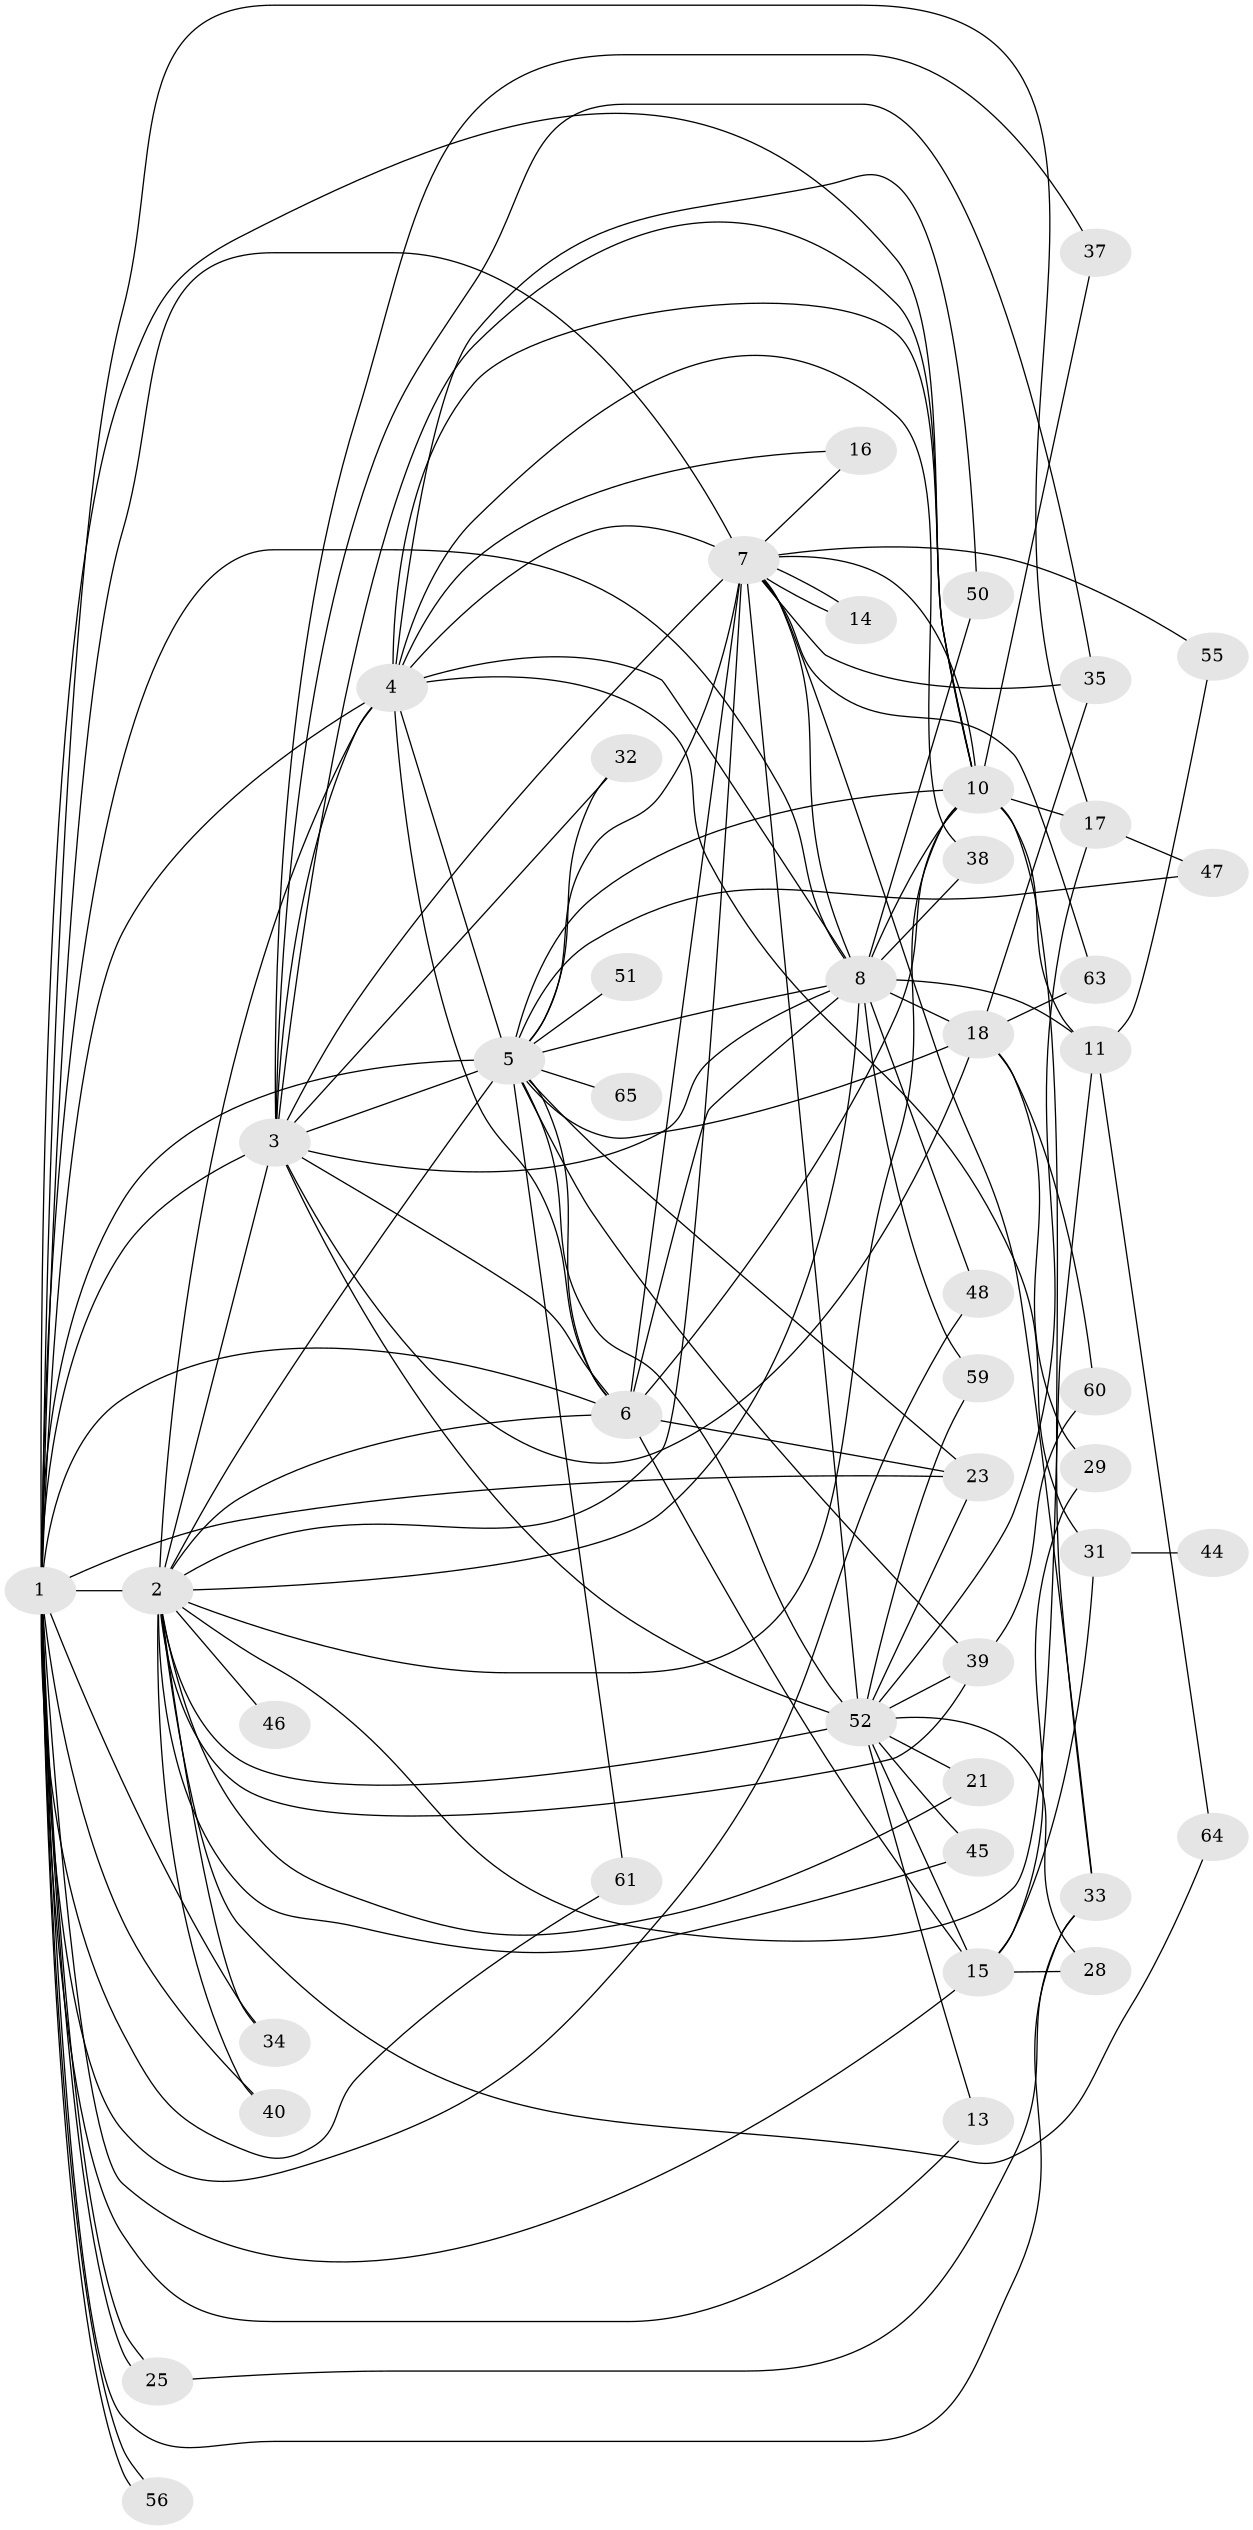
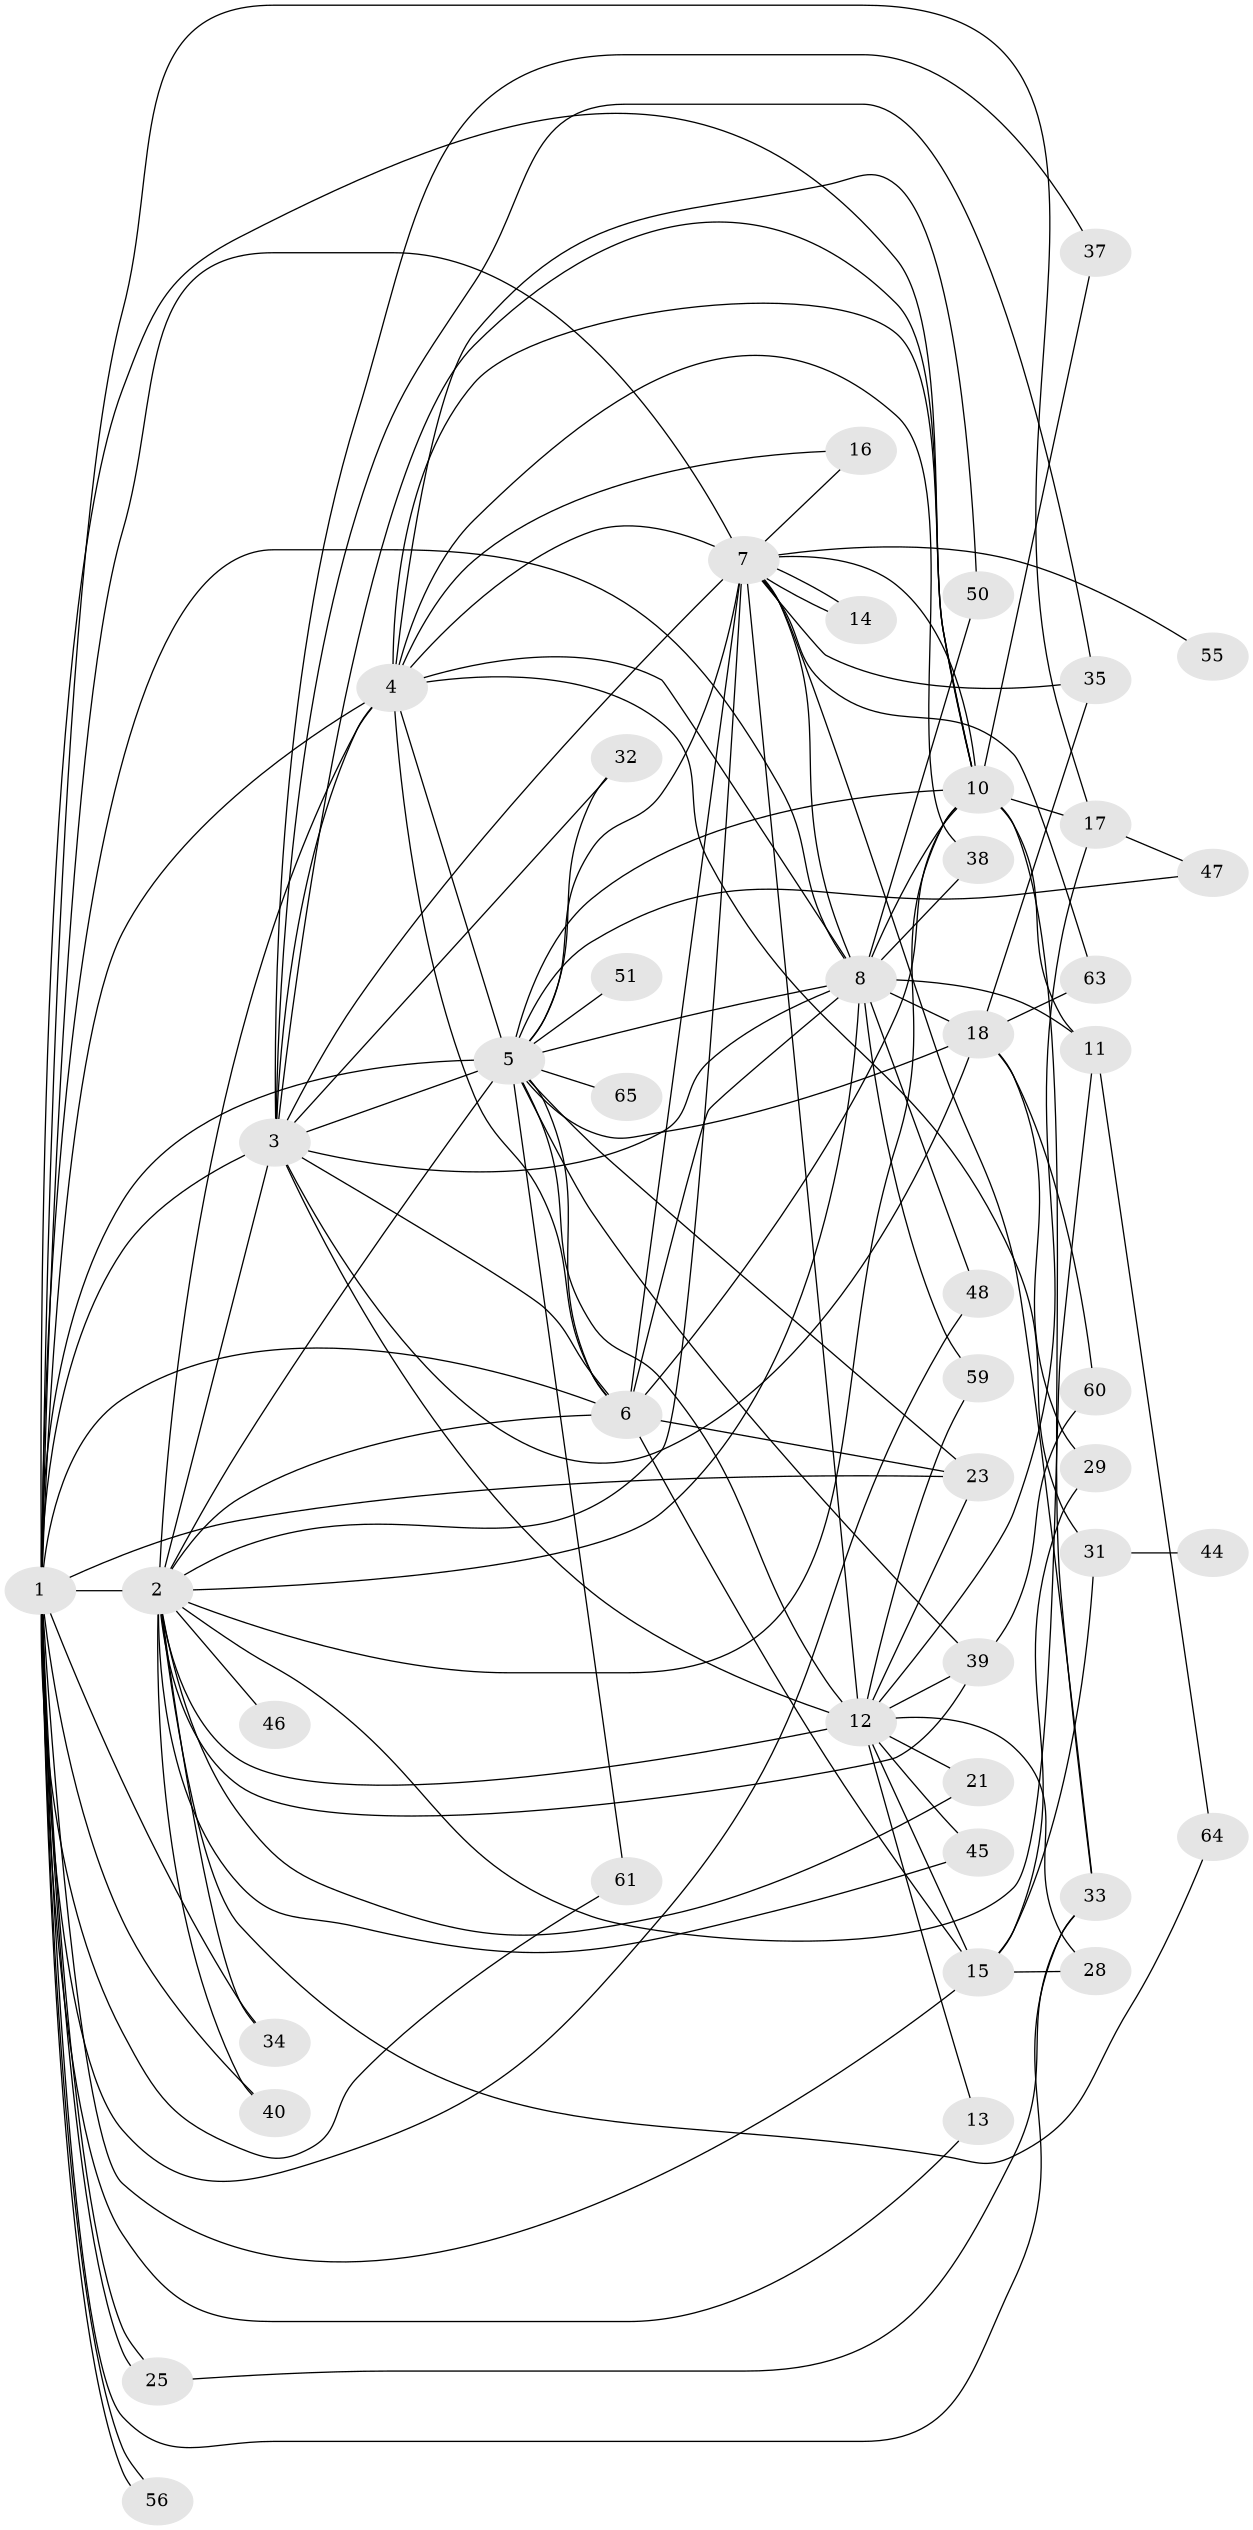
edge "55" -- "11": removed
node "52": label "52" -> "12"
